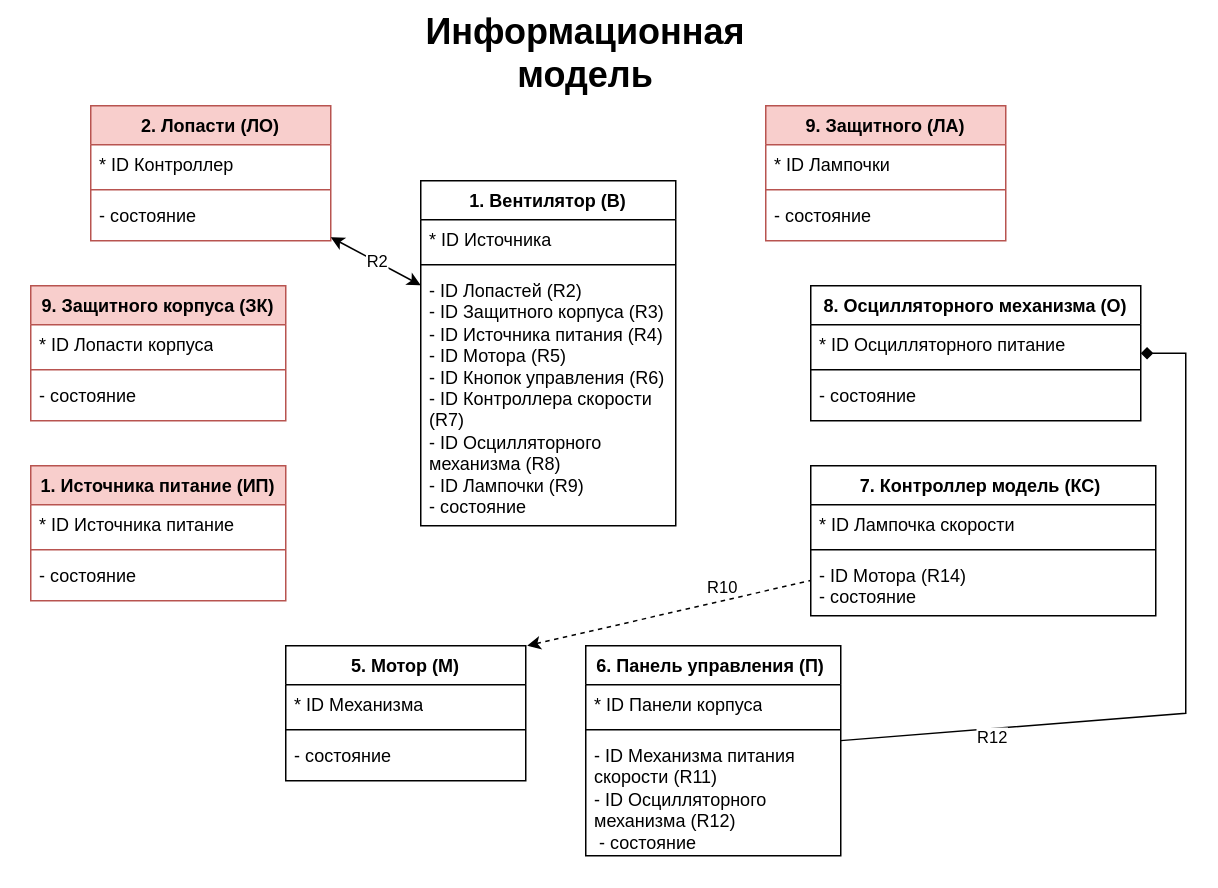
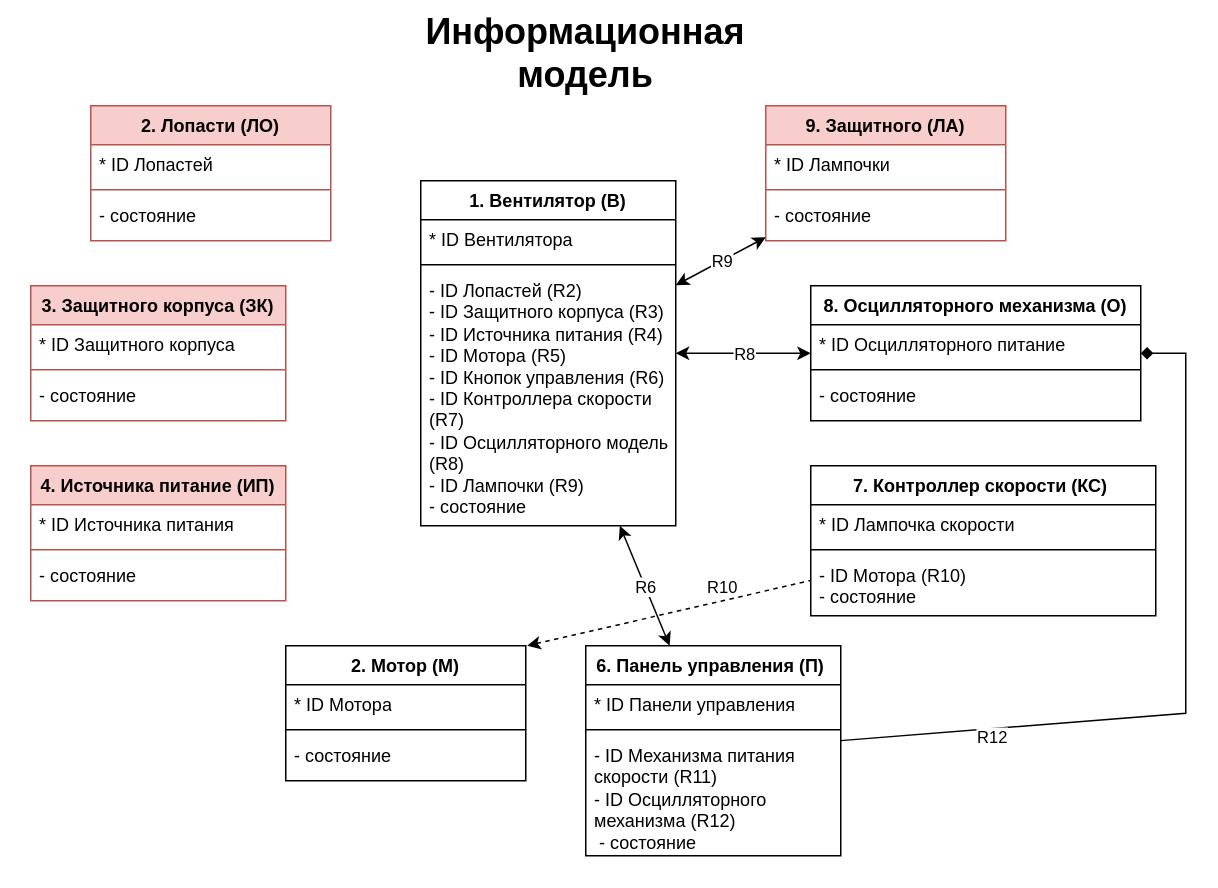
node "* ID Контроллер": label "* ID Контроллер" -> "* ID Лопастей"
node "* ID Источника": label "* ID Источника" -> "* ID Вентилятора"
edge "2. Лопасти (ЛО)" -- "1. Вентилятор (В)": removed, label "R2"
edge "9. Защитного (ЛА)" -- "1. Вентилятор (В)": added, label "R9"
node "9. Защитного корпуса (ЗК)": label "9. Защитного корпуса (ЗК)" -> "3. Защитного корпуса (ЗК)"
node "* ID Лопасти корпуса": label "* ID Лопасти корпуса" -> "* ID Защитного корпуса"
edge "1. Вентилятор (В)" -- "8. Осцилляторного механизма (О)": added, label "R8"
node "- ID Лопастей (R2) - ID Защитного корпуса (R3) - ID Источника питания (R4) - ID Мотора (R5) - ID Кнопок управления (R6) - ID Контроллера скорости (R7) - ID Осцилляторного механизма (R8) - ID Лампочки (R9) - состояние": label "- ID Лопастей (R2) - ID Защитного корпуса (R3) - ID Источника питания (R4) - ID Мотора (R5) - ID Кнопок управления (R6) - ID Контроллера скорости (R7) - ID Осцилляторного механизма (R8) - ID Лампочки (R9) - состояние" -> "- ID Лопастей (R2) - ID Защитного корпуса (R3) - ID Источника питания (R4) - ID Мотора (R5) - ID Кнопок управления (R6) - ID Контроллера скорости (R7) - ID Осцилляторного модель (R8) - ID Лампочки (R9) - состояние"
node "1. Источника питание (ИП)": label "1. Источника питание (ИП)" -> "4. Источника питание (ИП)"
node "7. Контроллер модель (КС)": label "7. Контроллер модель (КС)" -> "7. Контроллер скорости (КС)"
node "* ID Источника питание": label "* ID Источника питание" -> "* ID Источника питания"
edge "1. Вентилятор (В)" -- "6. Панель управления (П)": added, label "R6"
node "- ID Мотора (R14) - состояние": label "- ID Мотора (R14) - состояние" -> "- ID Мотора (R10) - состояние"
node "5. Мотор (М)": label "5. Мотор (М)" -> "2. Мотор (М)"
node "* ID Механизма": label "* ID Механизма" -> "* ID Мотора"
node "* ID Панели корпуса": label "* ID Панели корпуса" -> "* ID Панели управления"
